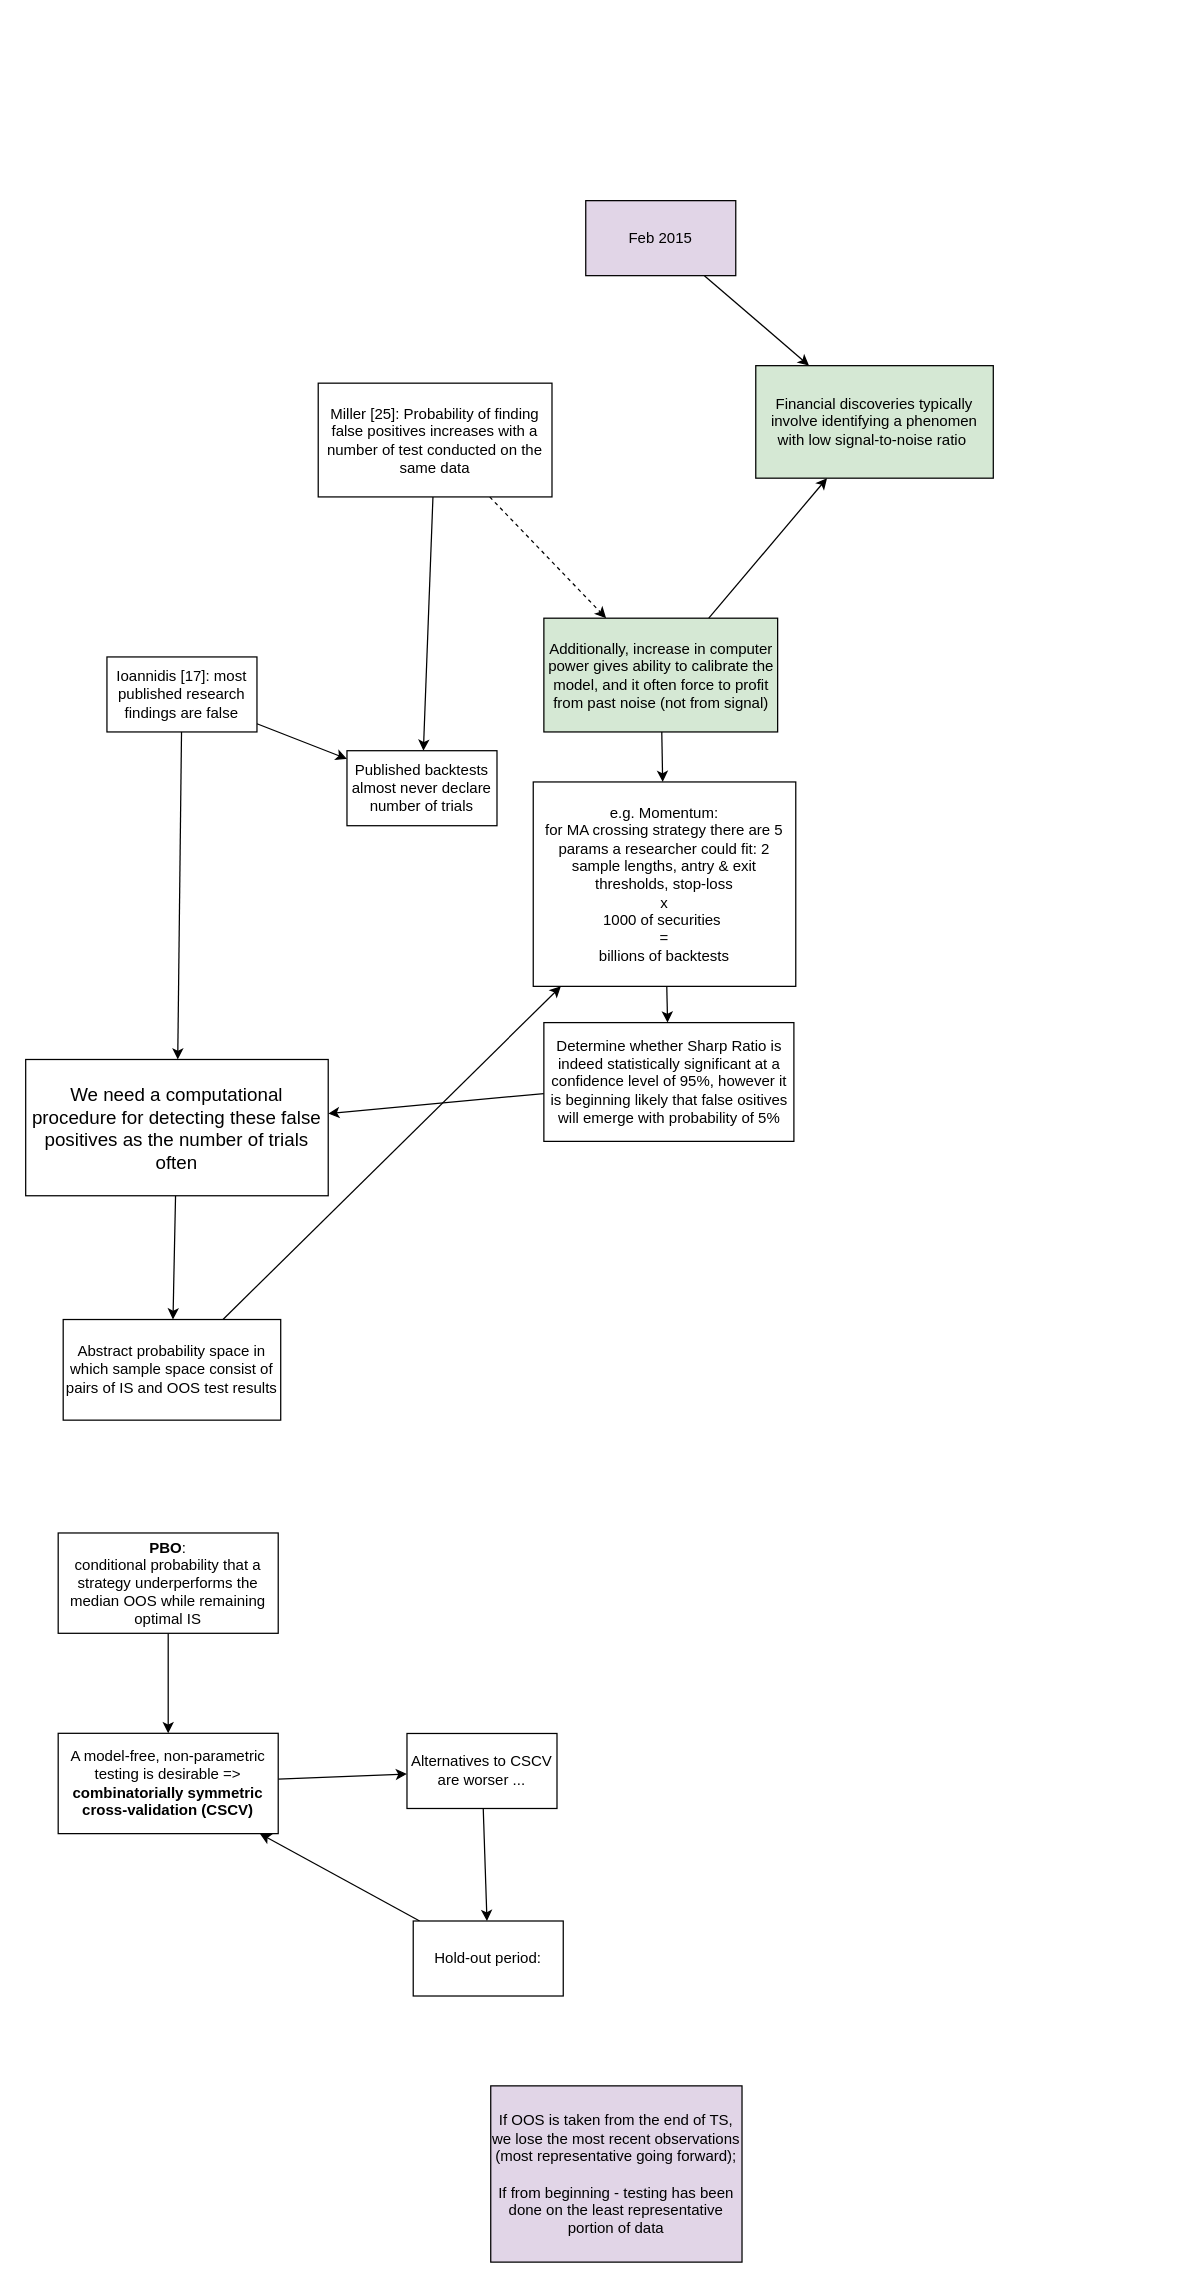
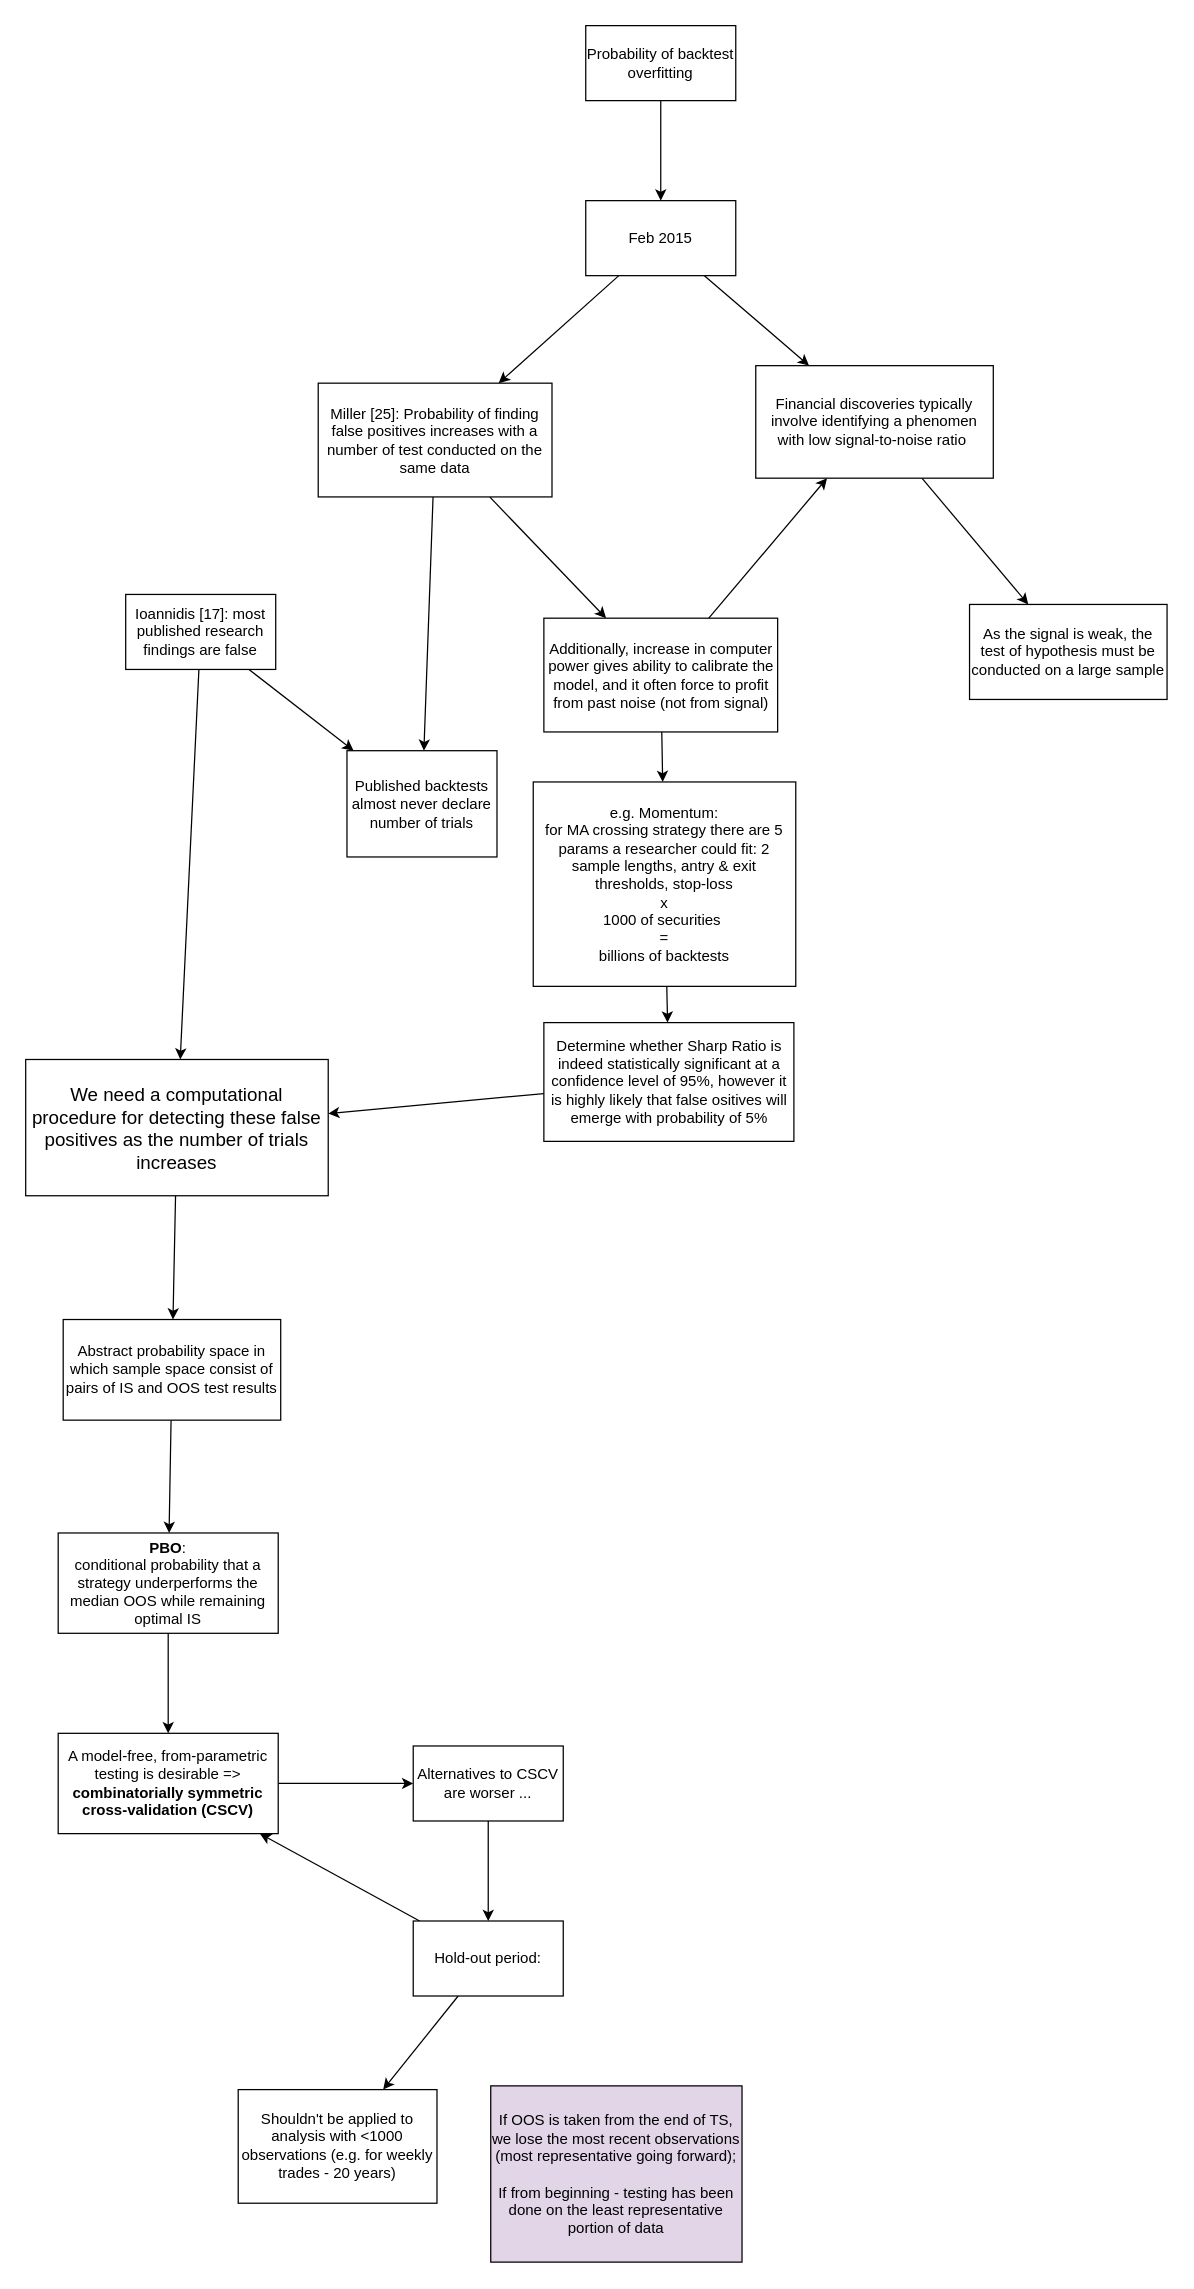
node "Probability of backtest overfitting": added
edge "Probability of backtest overfitting" -> "Feb 2015": added
node "Feb 2015": fillcolor #e1d5e7 -> #ffffff
edge "Feb 2015" -> "Miller [25]: Probability of finding false positives increases with a number of test conducted on the same data": added
node "Financial discoveries typically involve identifying a phenomen with low signal-to-noise ratio": fillcolor #d5e8d4 -> #ffffff
edge "Financial discoveries typically involve identifying a phenomen with low signal-to-noise ratio" -> "As the signal is weak, the test of hypothesis must be conducted on a large sample": added
edge "Miller [25]: Probability of finding false positives increases with a number of test conducted on the same data" -> "Additionally, increase in computer power gives ability to calibrate the model, and it often force to profit from past noise (not from signal)": style dashed -> solid
node "As the signal is weak, the test of hypothesis must be conducted on a large sample": added
node "Additionally, increase in computer power gives ability to calibrate the model, and it often force to profit from past noise (not from signal)": fillcolor #d5e8d4 -> #ffffff
node "Ioannidis [17]: most published research findings are false": moved (182, 694) -> (201, 632)
node "Published backtests almost never declare number of trials": size 150x75 -> 150x106
node "Determine whether Sharp Ratio is indeed statistically significant at a confidence level of 95%, however it is beginning likely that false ositives will emerge with probability of 5%": label "Determine whether Sharp Ratio is indeed statistically significant at a confidence level of 95%, however it is beginning likely that false ositives will emerge with probability of 5%" -> "Determine whether Sharp Ratio is indeed statistically significant at a confidence level of 95%, however it is highly likely that false ositives will emerge with probability of 5%"
node "We need a computational procedure for detecting these false positives as the number of trials often": label "We need a computational procedure for detecting these false positives as the number of trials often" -> "We need a computational procedure for detecting these false positives as the number of trials increases"
edge "Abstract probability space in which sample space consist of pairs of IS and OOS test results" -> "e.g. Momentum: for MA crossing strategy there are 5 params a researcher could fit: 2 sample lengths, antry & exit thresholds, stop-loss x 1000 of securities = billions of backtests": now "Abstract probability space in which sample space consist of pairs of IS and OOS test results" -> "PBO: conditional probability that a strategy underperforms the median OOS while remaining optimal IS"
node "Alternatives to CSCV are worser ...": moved (482, 1771) -> (488, 1783)
node "A model-free, non-parametric testing is desirable => combinatorially symmetric cross-validation (CSCV)": label "A model-free, non-parametric testing is desirable => combinatorially symmetric cross-validation (CSCV)" -> "A model-free, from-parametric testing is desirable => combinatorially symmetric cross-validation (CSCV)"
edge "Hold-out period:" -> "Shouldn't be applied to analysis with <1000 observations (e.g. for weekly trades - 20 years)": added
node "Shouldn't be applied to analysis with <1000 observations (e.g. for weekly trades - 20 years)": added
